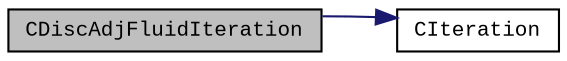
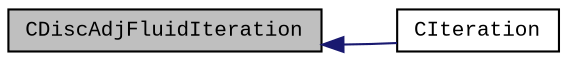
edge "CDiscAdjFluidIteration" -> "CIteration": reversed
